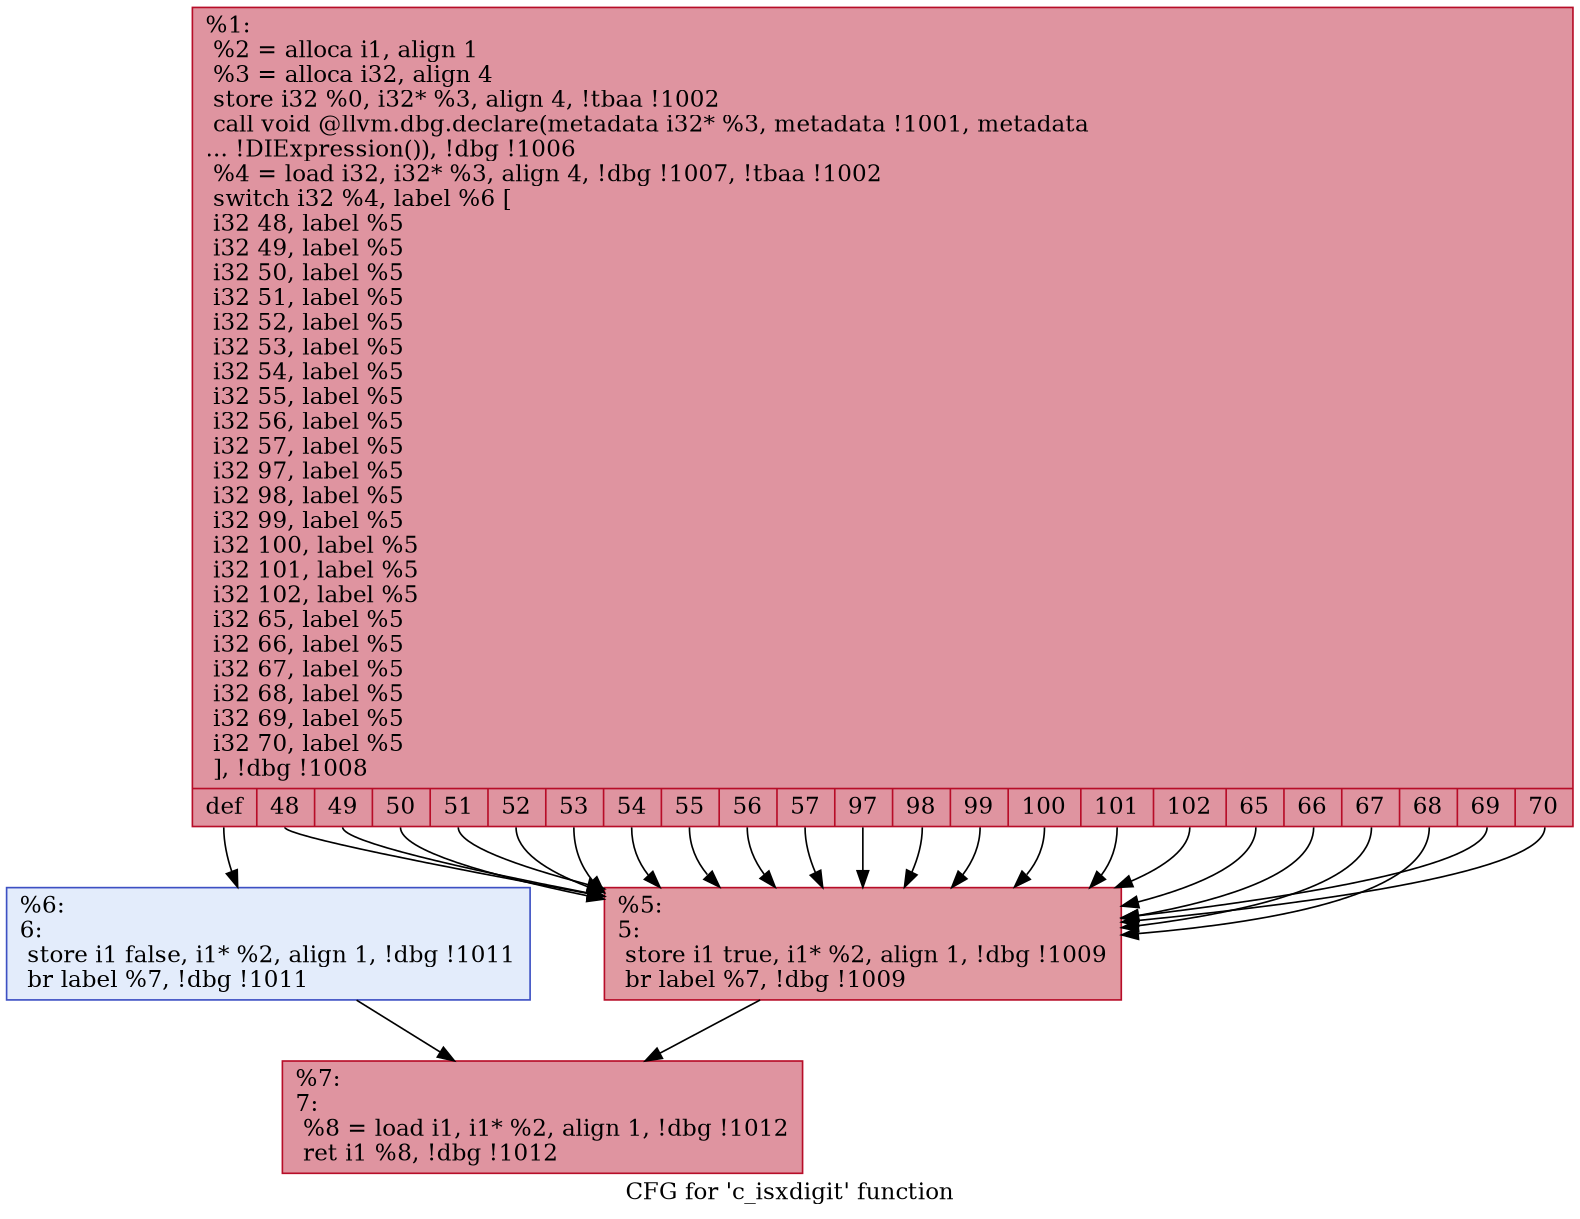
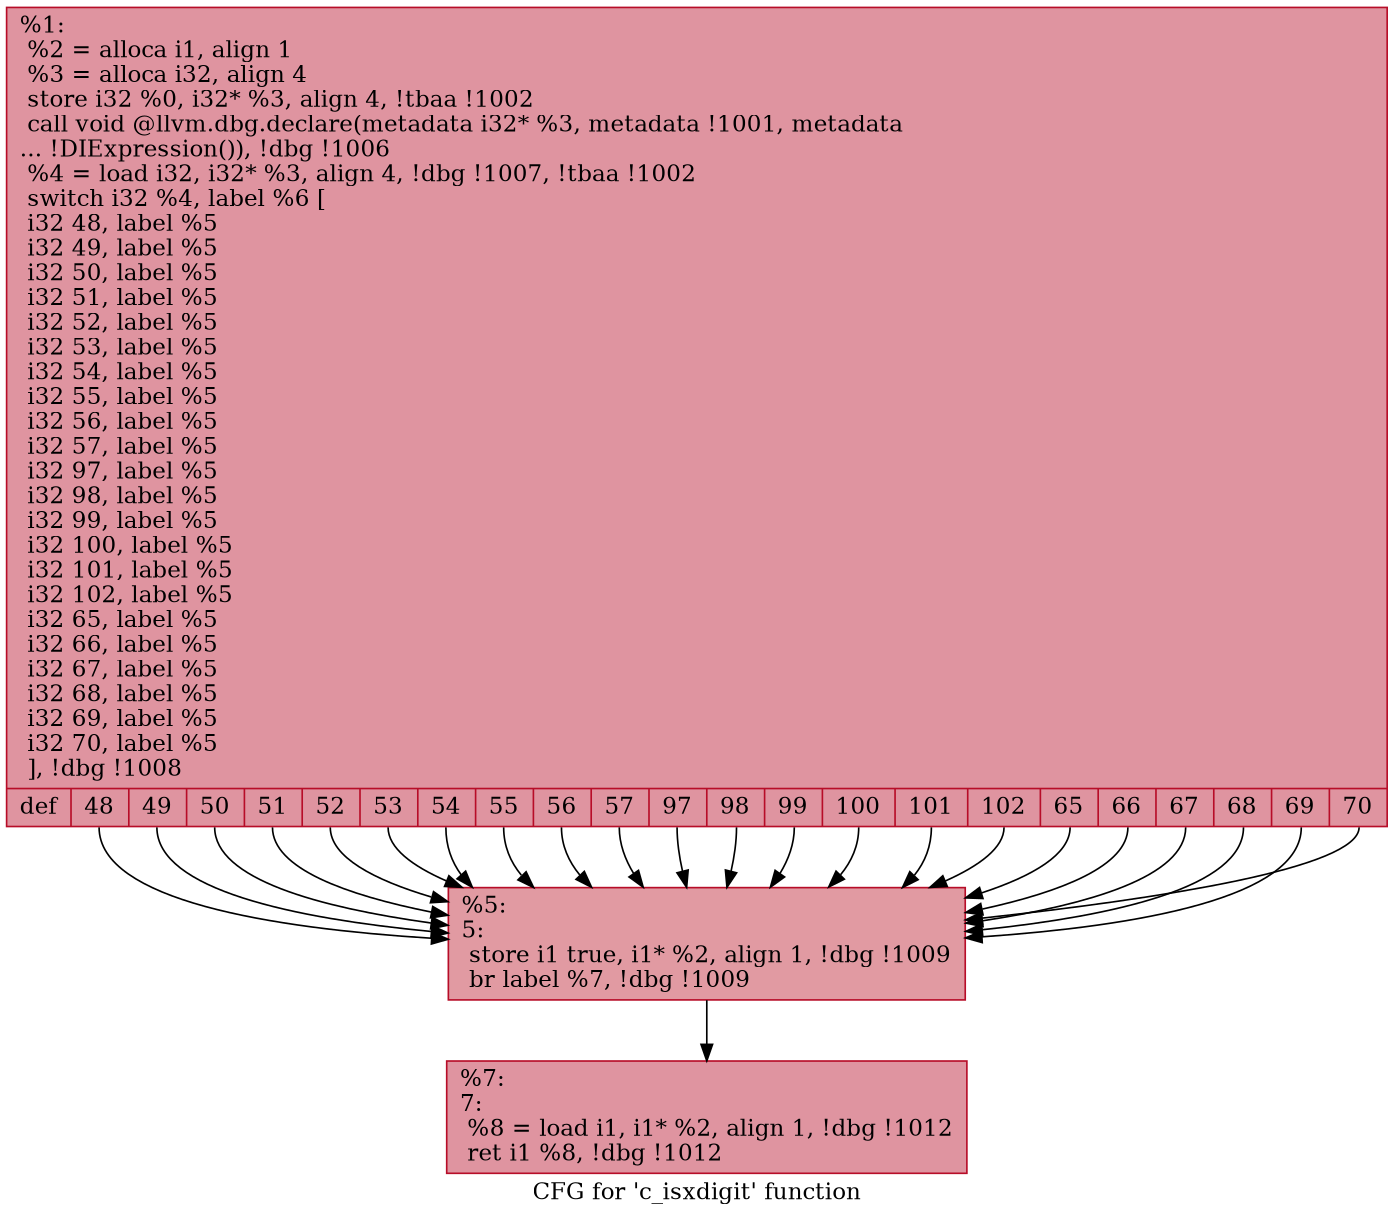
node "%6:": removed
